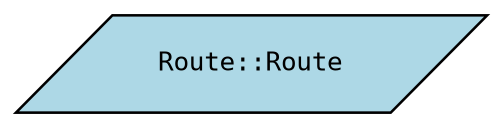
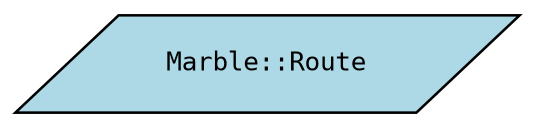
node "Route::Route": label "Route::Route" -> "Marble::Route"
